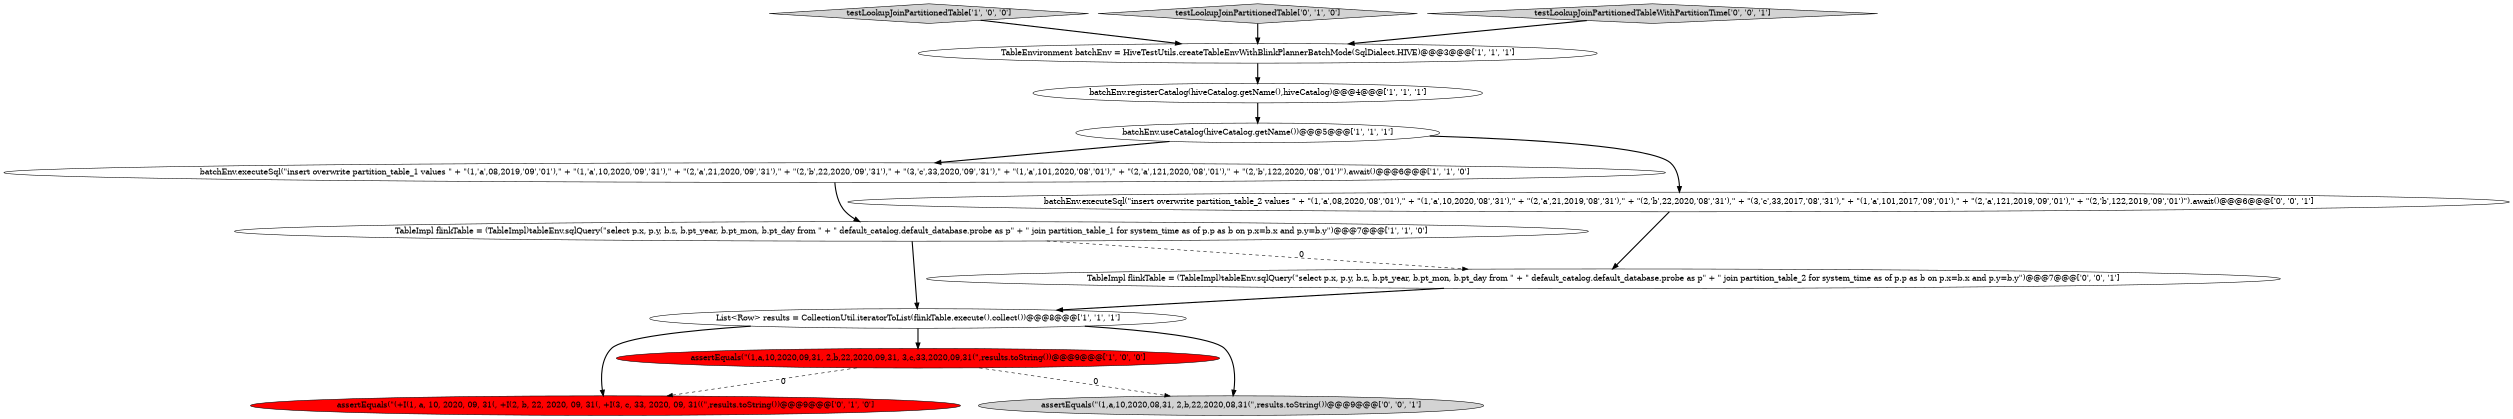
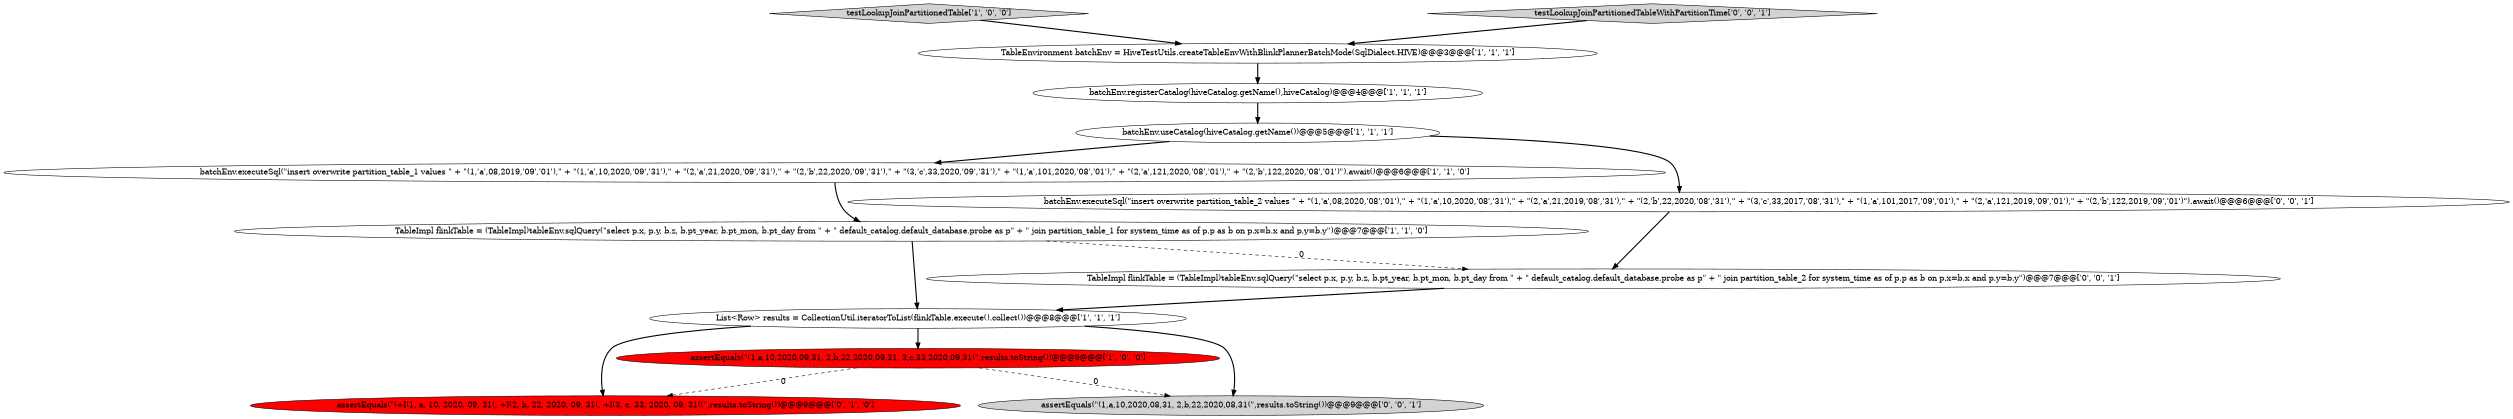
node "testLookupJoinPartitionedTable['0', '1', '0']": removed
